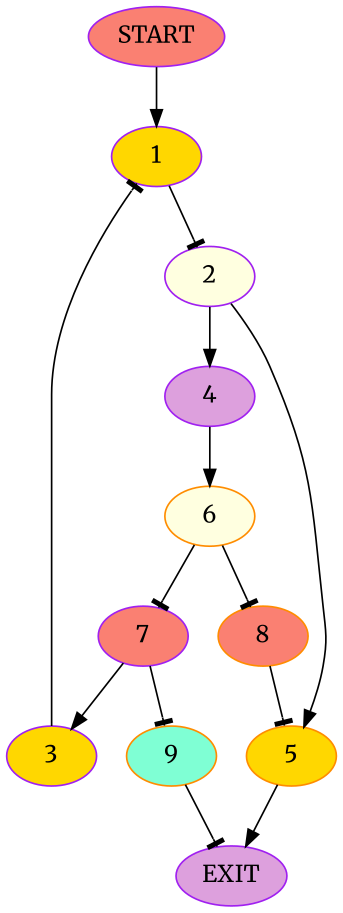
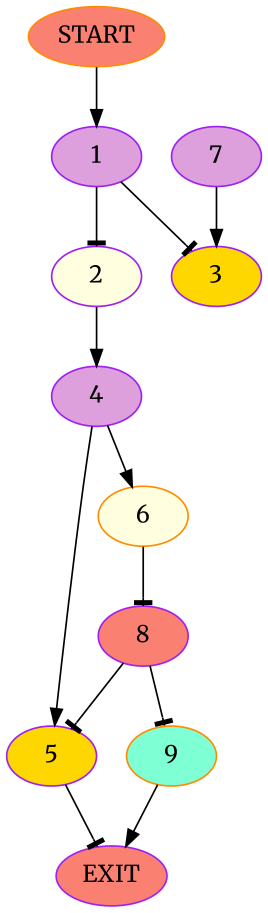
node "START": color purple -> darkorange
node "1": fillcolor gold -> plum
edge "3" -> "1": reversed
edge "2" -> "5": now "4" -> "5"
edge "6" -> "7": removed
node "7": fillcolor salmon -> plum
node "8": color darkorange -> purple
edge "7" -> "9": now "8" -> "9"
node "5": color darkorange -> purple
edge "5" -> "EXIT": arrowhead normal -> tee
edge "9" -> "EXIT": arrowhead tee -> normal
node "EXIT": fillcolor plum -> salmon
